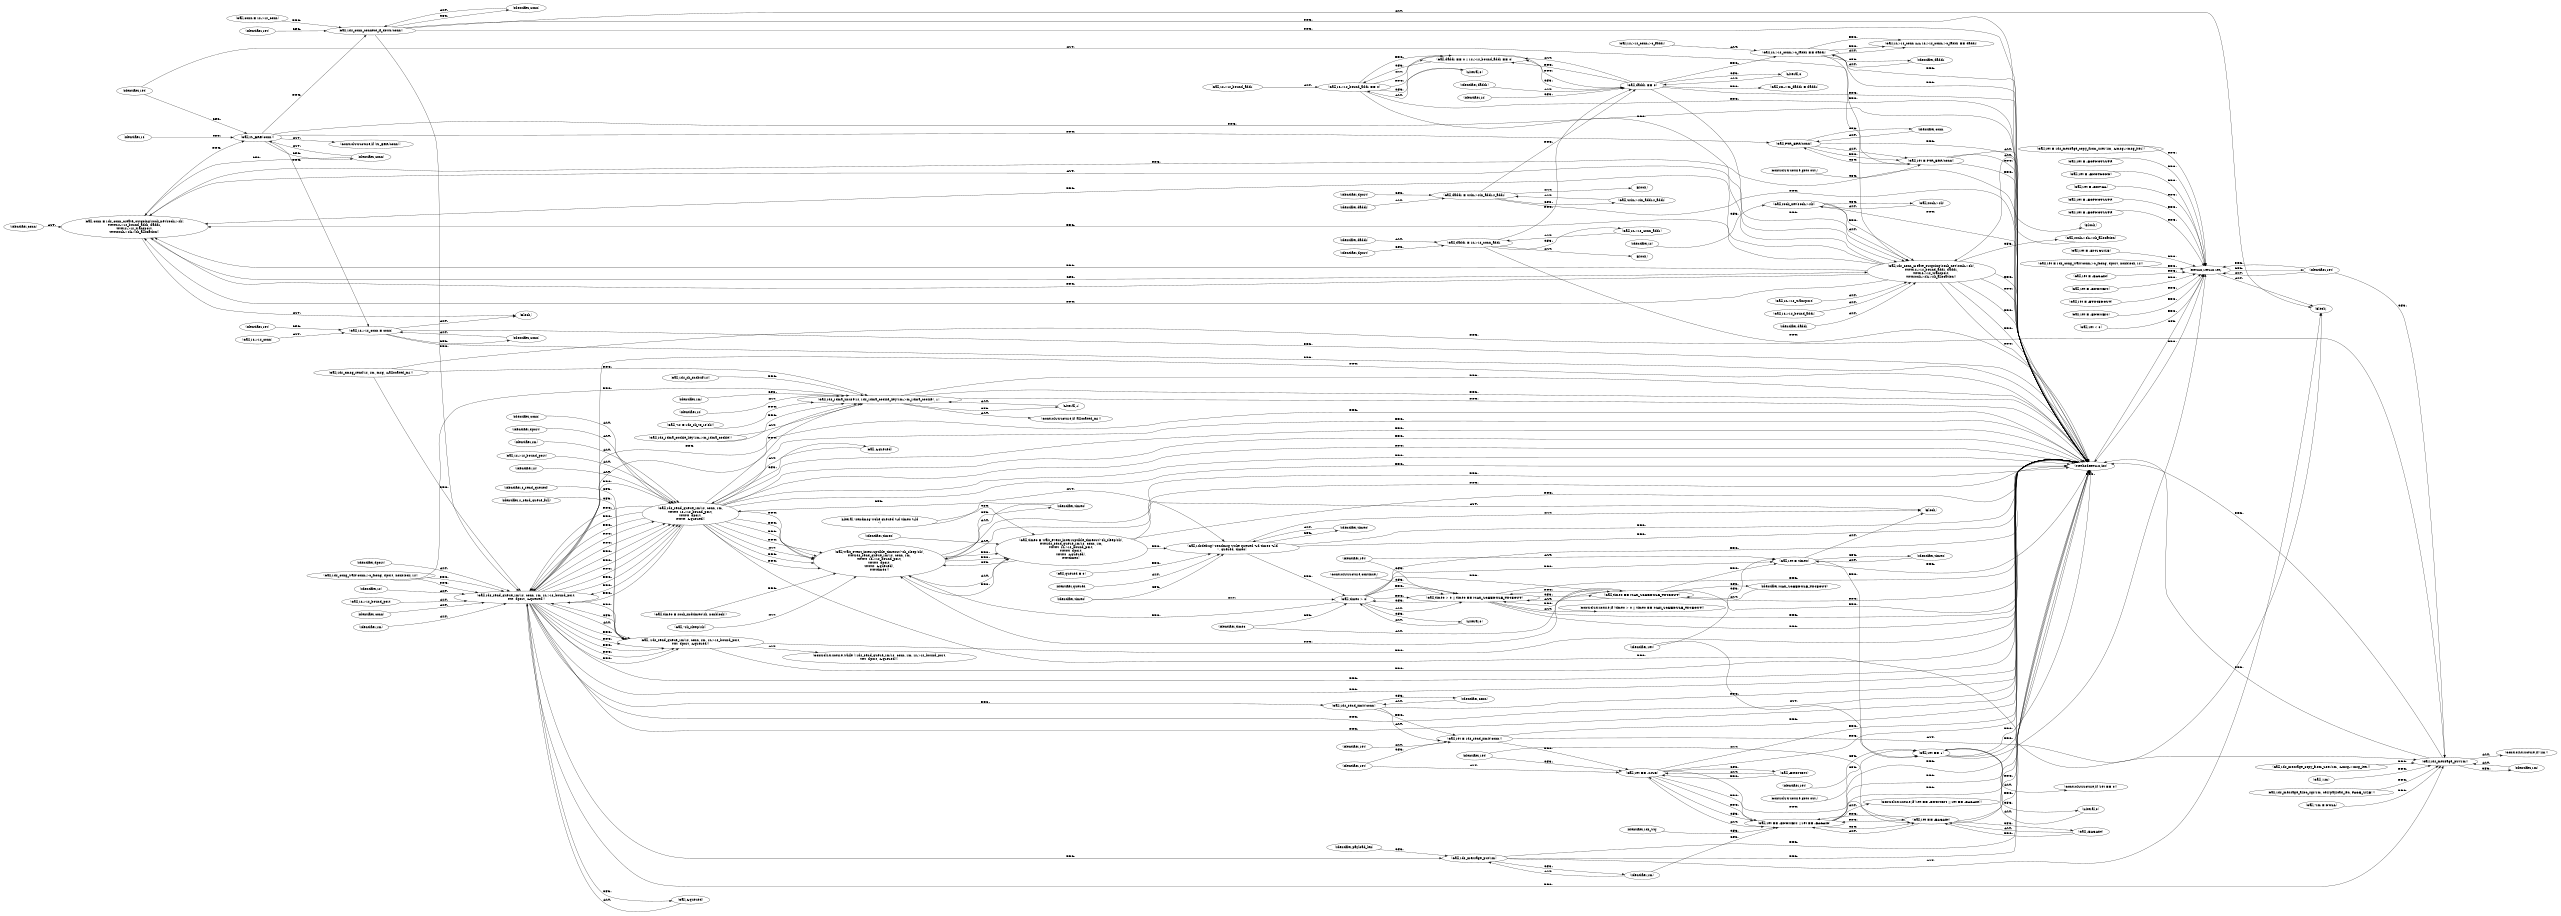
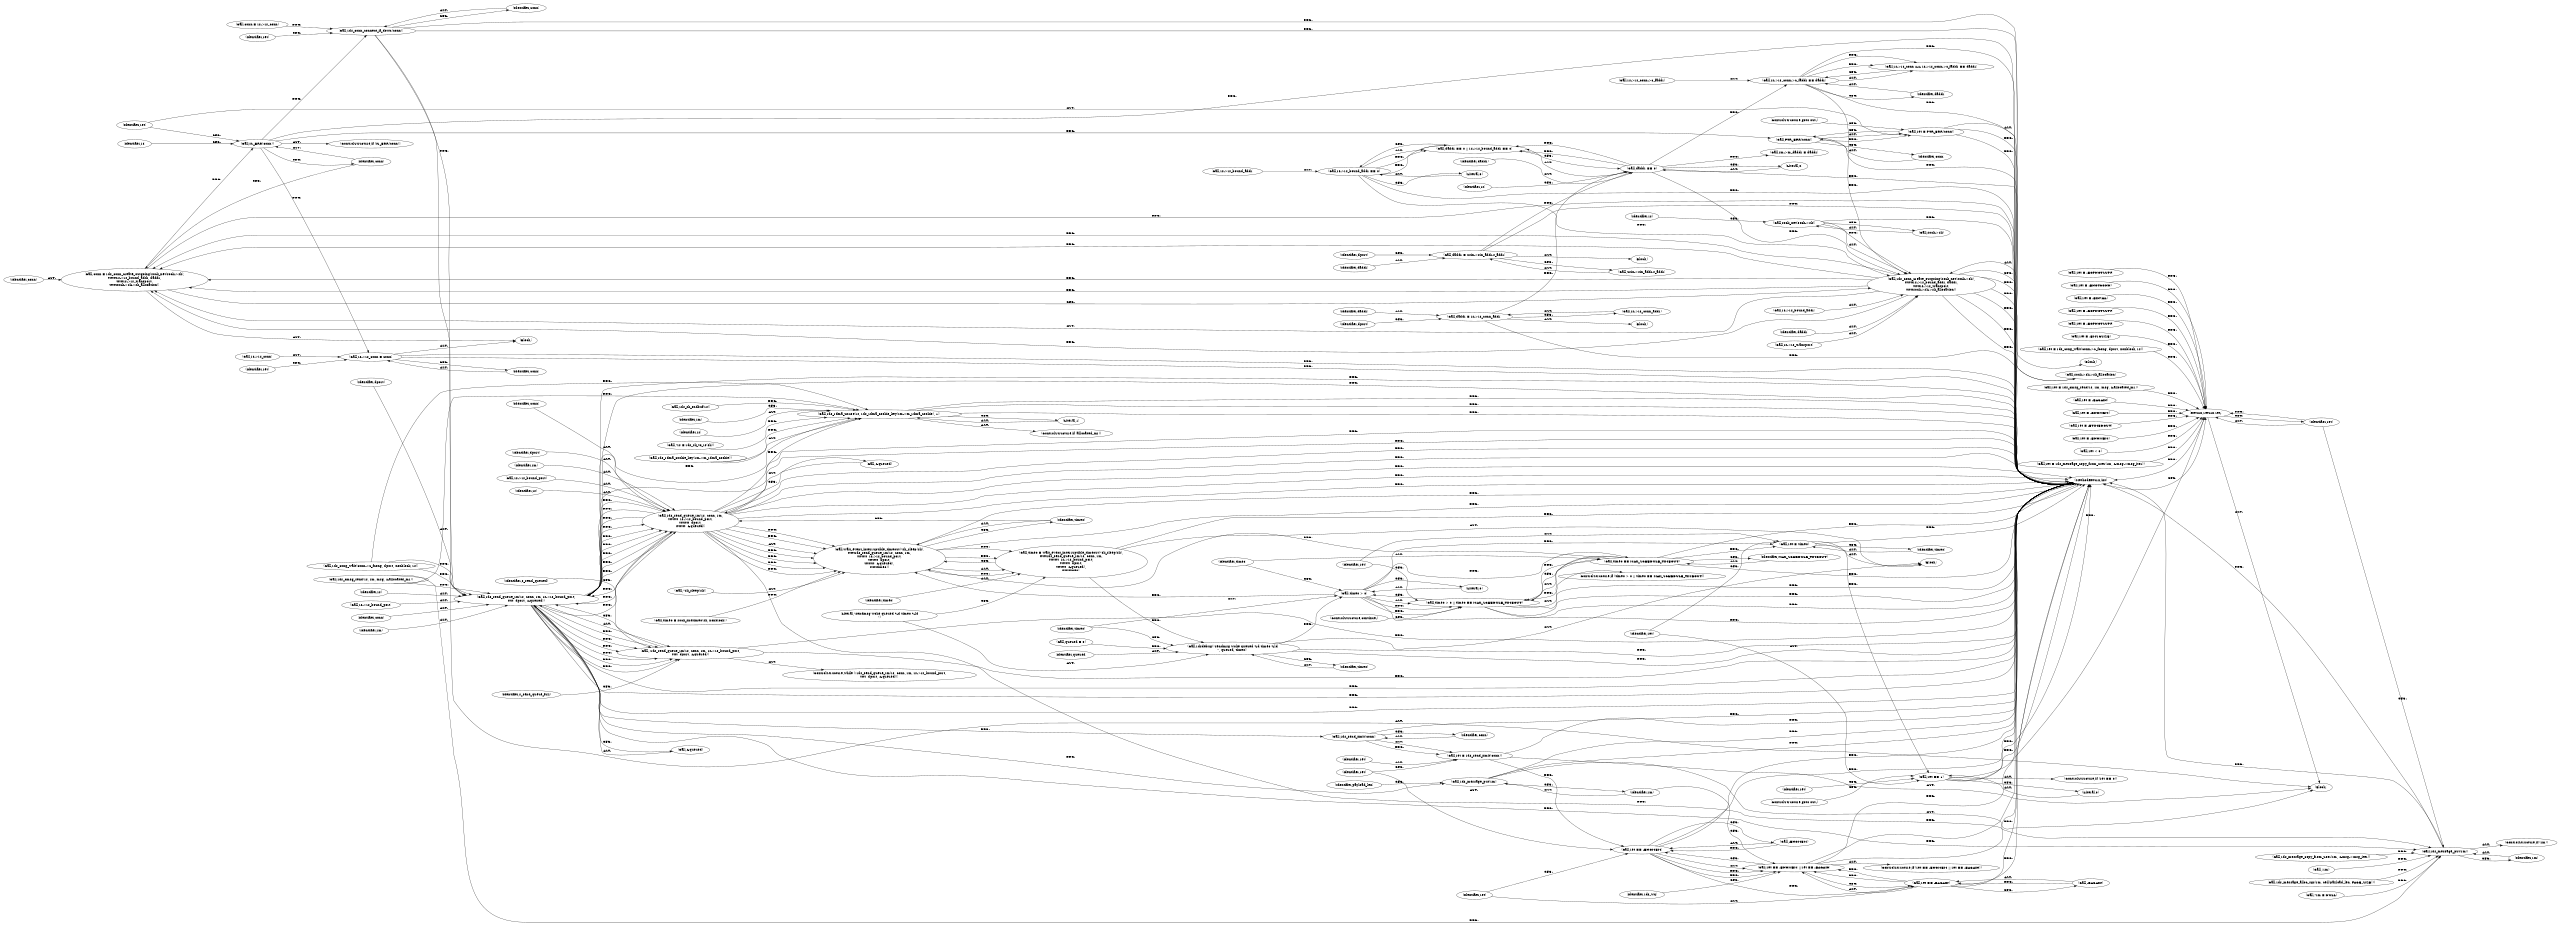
edge "(Call,rs->rs_conn && rs->rs_conn->c_faddr == daddr)" -> "(Call,rs->rs_conn->c_faddr == daddr)": added, label "CFG:"
node "(Call,ret = rds_cmsg_send(rs, rm, msg, &allocated_mr))": added
node "(Call,ret == -SIZE)": label "(Call,ret == -SIZE)" -> "(Call,ret == -ENOMEM)"
